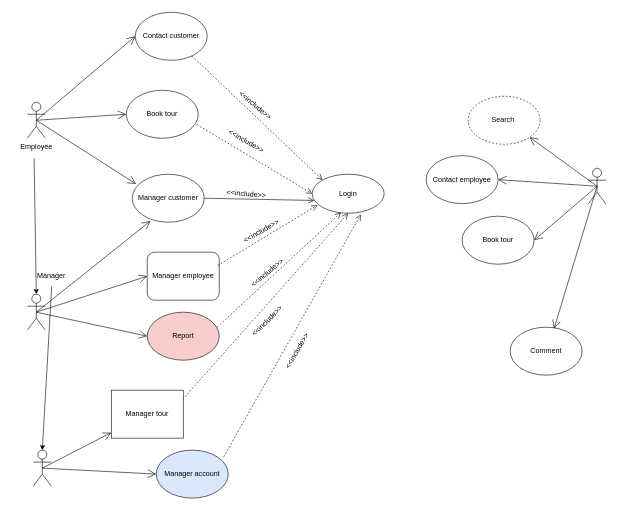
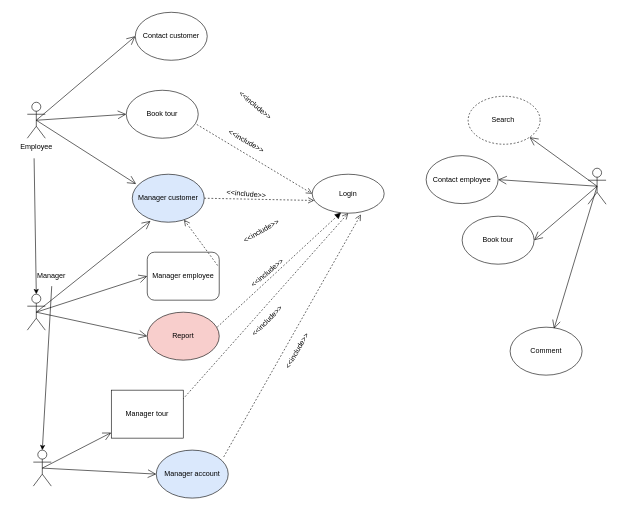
edge "Contact customer" -> "Login": removed
node "Manager customer": fillcolor #ffffff -> #dae8fc
edge "Manager customer" -> "Login": style solid -> dashed
edge "Report" -> "Login": arrowhead open -> block
edge "Manager employee" -> "Login": now "Manager employee" -> "Manager customer"
